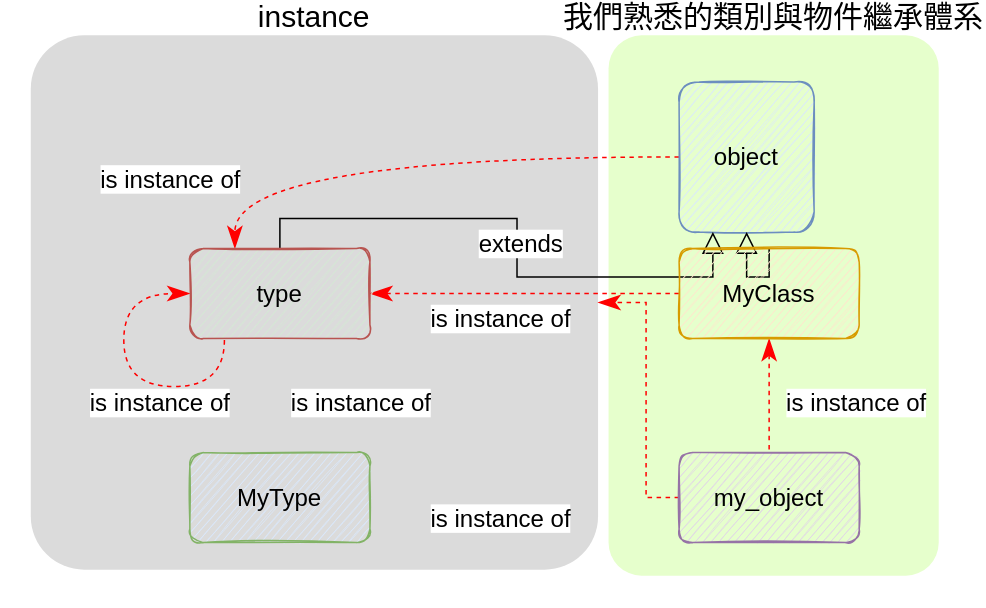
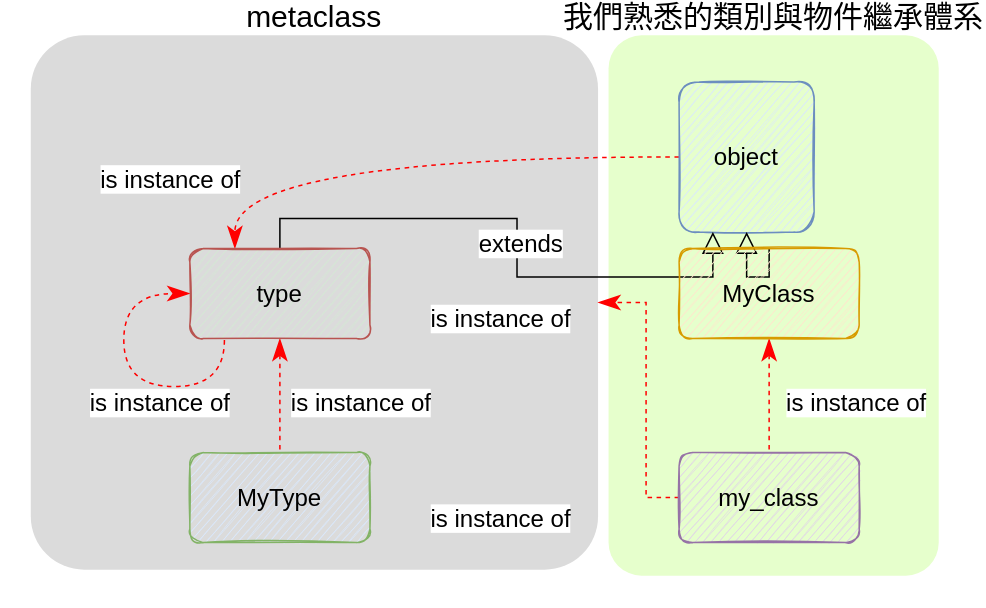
node "instance": label "instance" -> "metaclass"
edge "MyClass" -> "type": now "MyType" -> "type"
node "my_object": label "my_object" -> "my_class"
